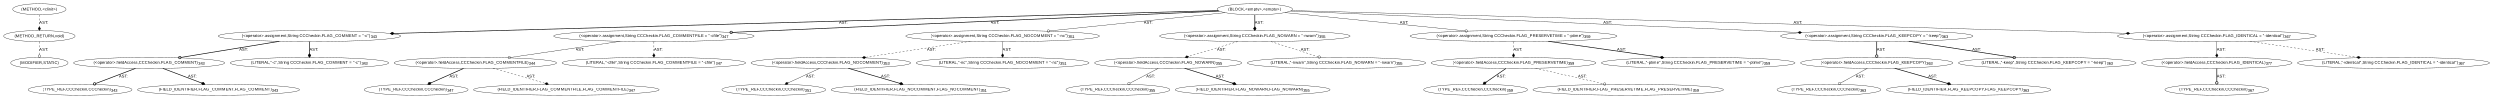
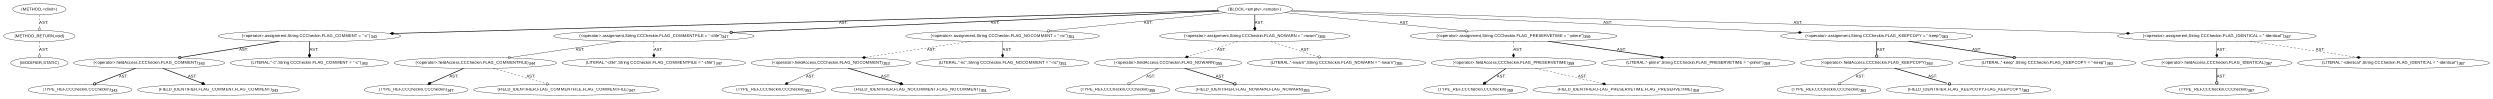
edge "(METHOD,<clinit>)" -> "(METHOD_RETURN,void)": arrowhead diamond -> odot
node "(<operator>.fieldAccess,CCCheckin.FLAG_IDENTICAL)": text "377" -> "367"
edge "(<operator>.fieldAccess,CCCheckin.FLAG_COMMENTFILE)" -> "(FIELD_IDENTIFIER,FLAG_COMMENTFILE,FLAG_COMMENTFILE)": arrowhead diamond -> odot
edge "(<operator>.fieldAccess,CCCheckin.FLAG_NOWARN)" -> "(FIELD_IDENTIFIER,FLAG_NOWARN,FLAG_NOWARN)": arrowhead diamond -> odot
edge "(<operator>.fieldAccess,CCCheckin.FLAG_PRESERVETIME)" -> "(FIELD_IDENTIFIER,FLAG_PRESERVETIME,FLAG_PRESERVETIME)": arrowhead odot -> diamond
edge "(<operator>.fieldAccess,CCCheckin.FLAG_KEEPCOPY)" -> "(FIELD_IDENTIFIER,FLAG_KEEPCOPY,FLAG_KEEPCOPY)": arrowhead diamond -> odot
